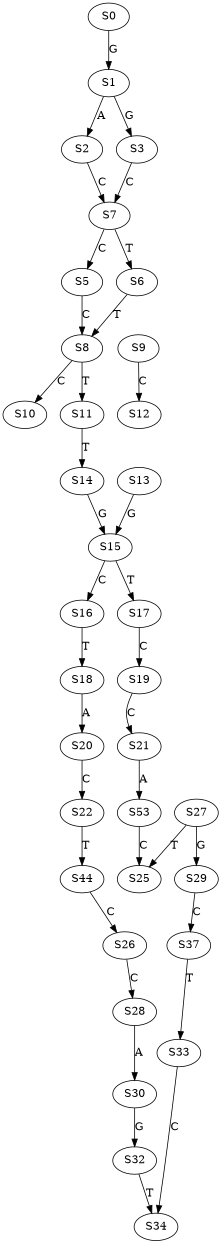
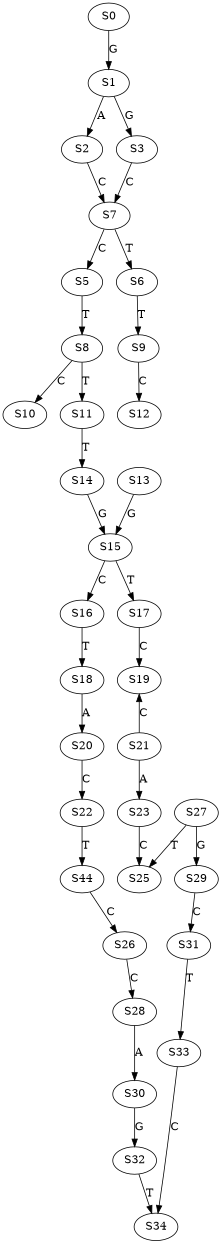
edge "S6" -> "S8": now "S6" -> "S9"
edge "S5" -> "S8": label "C" -> "T"
edge "S19" -> "S21": reversed
node "S53": label "S53" -> "S23"
node "S37": label "S37" -> "S31"
